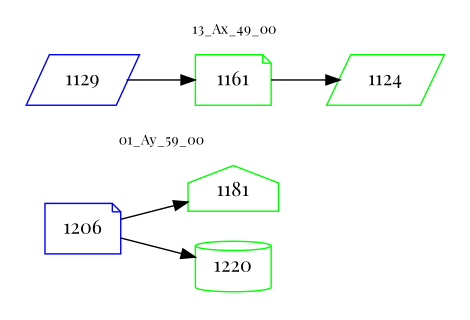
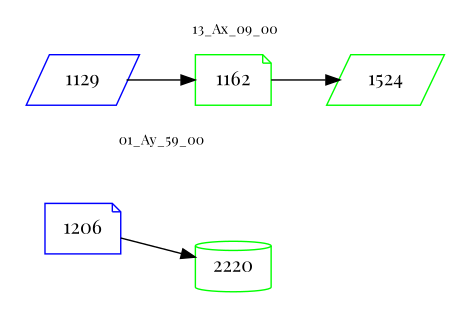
cluster "13_Ax_49_00": label "13_Ax_49_00" -> "13_Ax_09_00"
node "1161": label "1161" -> "1162"
node "1124": label "1124" -> "1524"
node "1181": removed
node "1220": label "1220" -> "2220"
